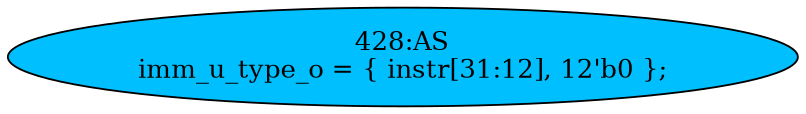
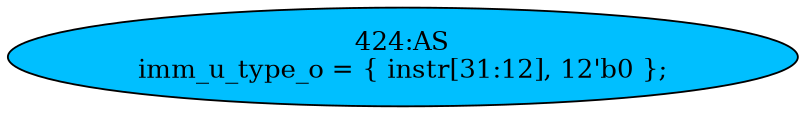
node "428:AS imm_u_type_o = { instr[31:12], 12'b0 };": label "428:AS imm_u_type_o = { instr[31:12], 12'b0 };" -> "424:AS imm_u_type_o = { instr[31:12], 12'b0 };"
